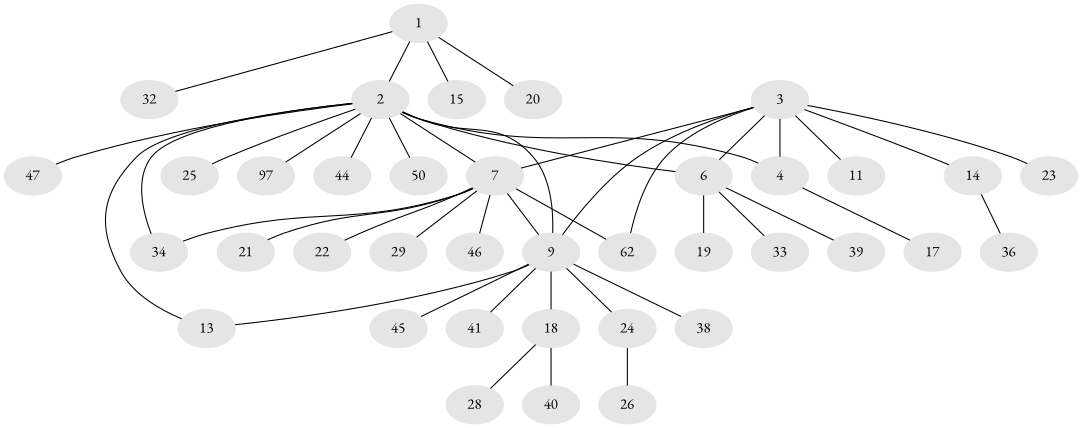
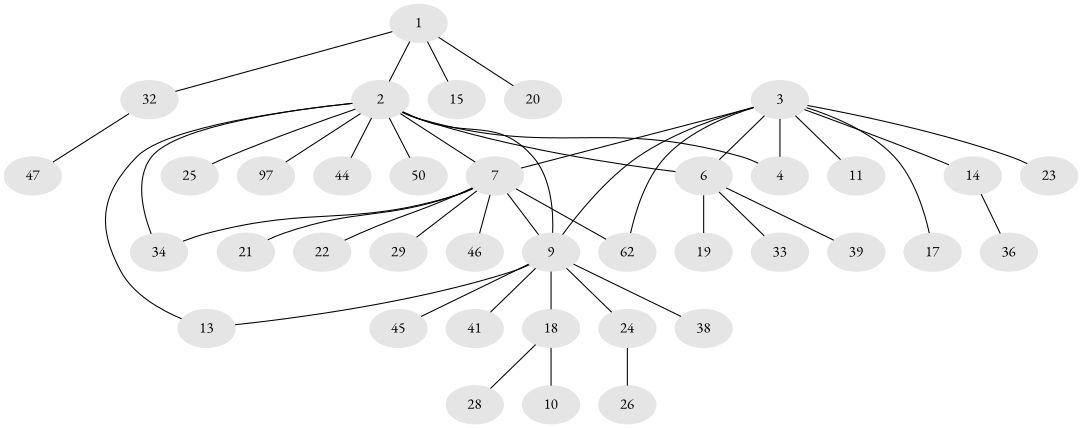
edge "2" -- "47": now "32" -- "47"
edge "4" -- "17": now "3" -- "17"
node "40": label "40" -> "10"
